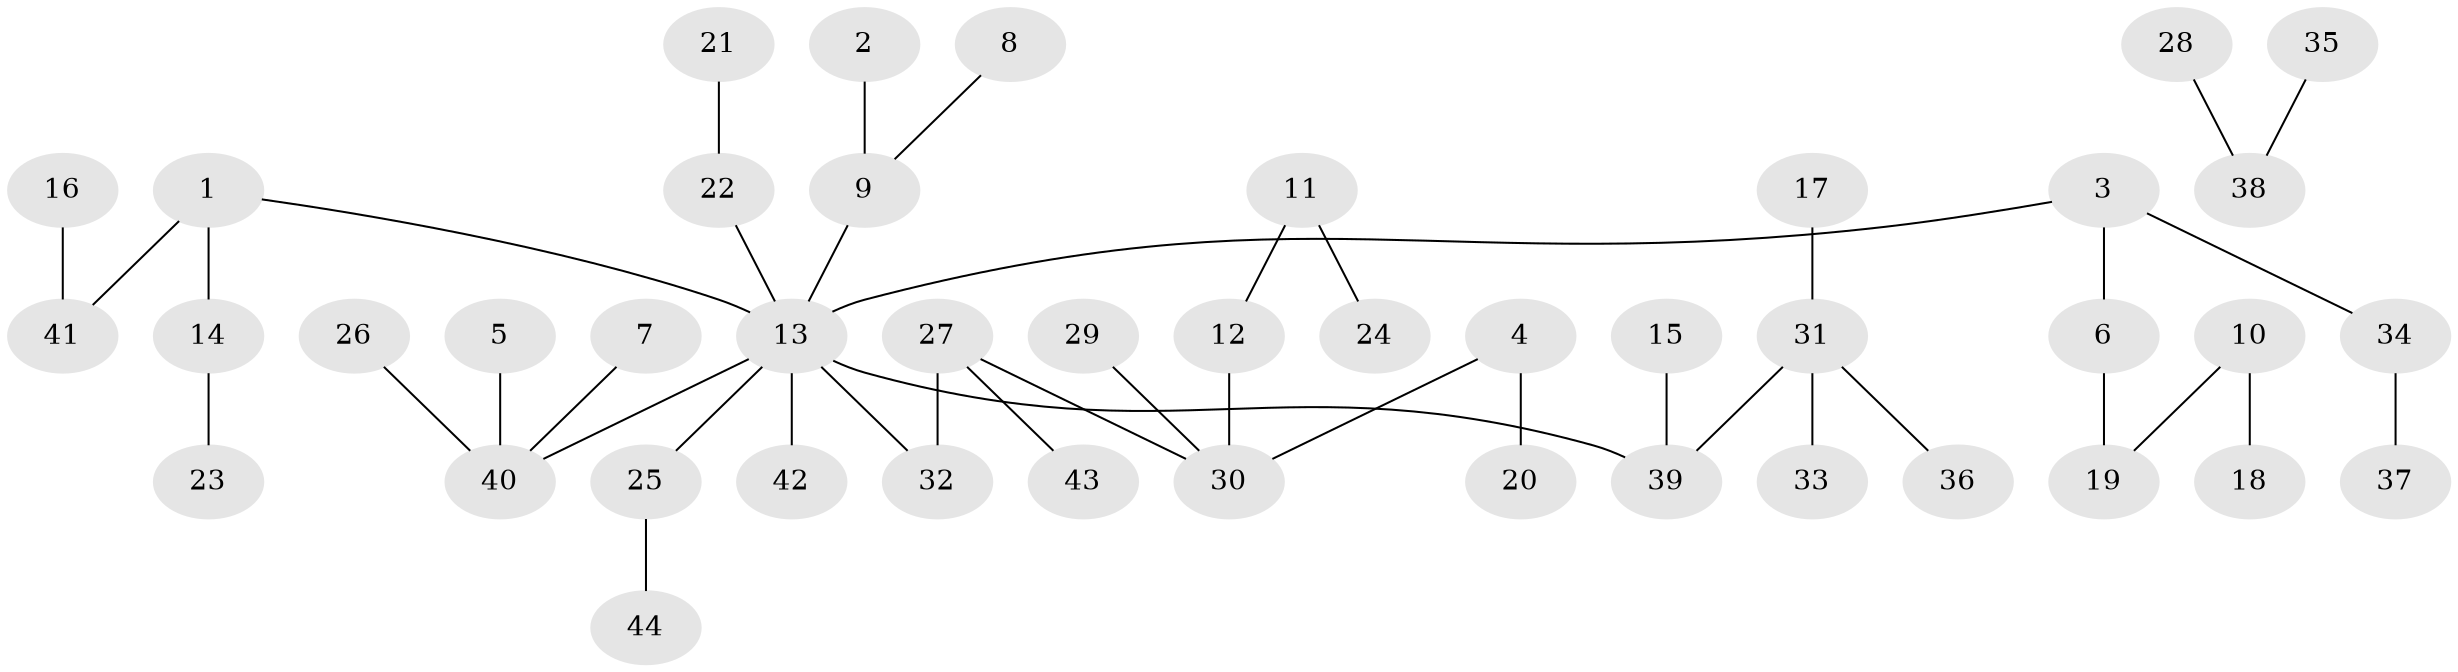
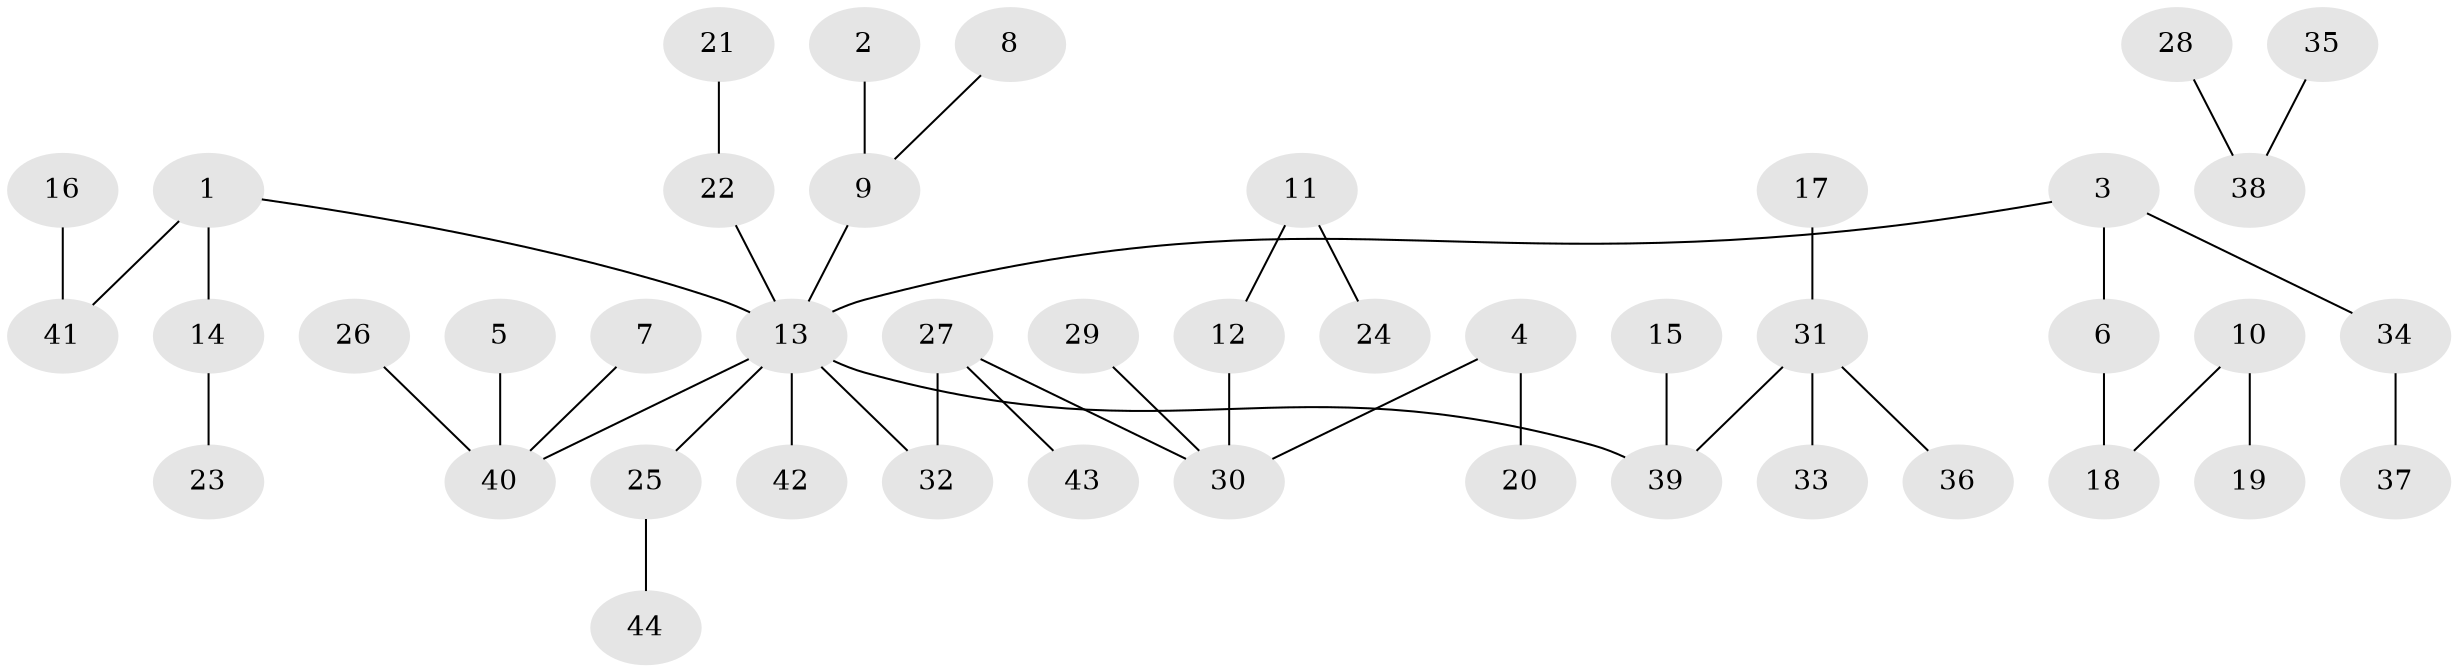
edge "6" -- "19": now "6" -- "18"
